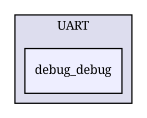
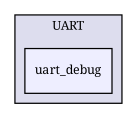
node "debug_debug": label "debug_debug" -> "uart_debug"
